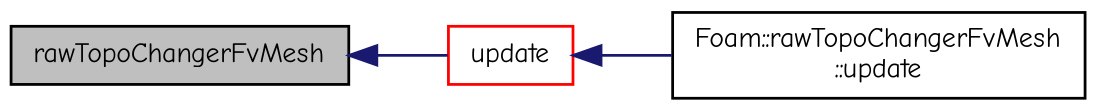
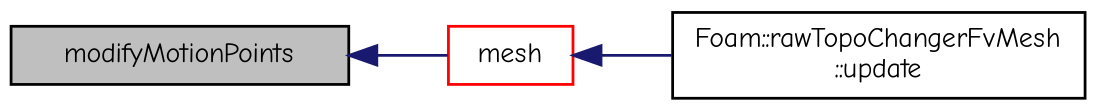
node "rawTopoChangerFvMesh": label "rawTopoChangerFvMesh" -> "modifyMotionPoints"
node "update": label "update" -> "mesh"
